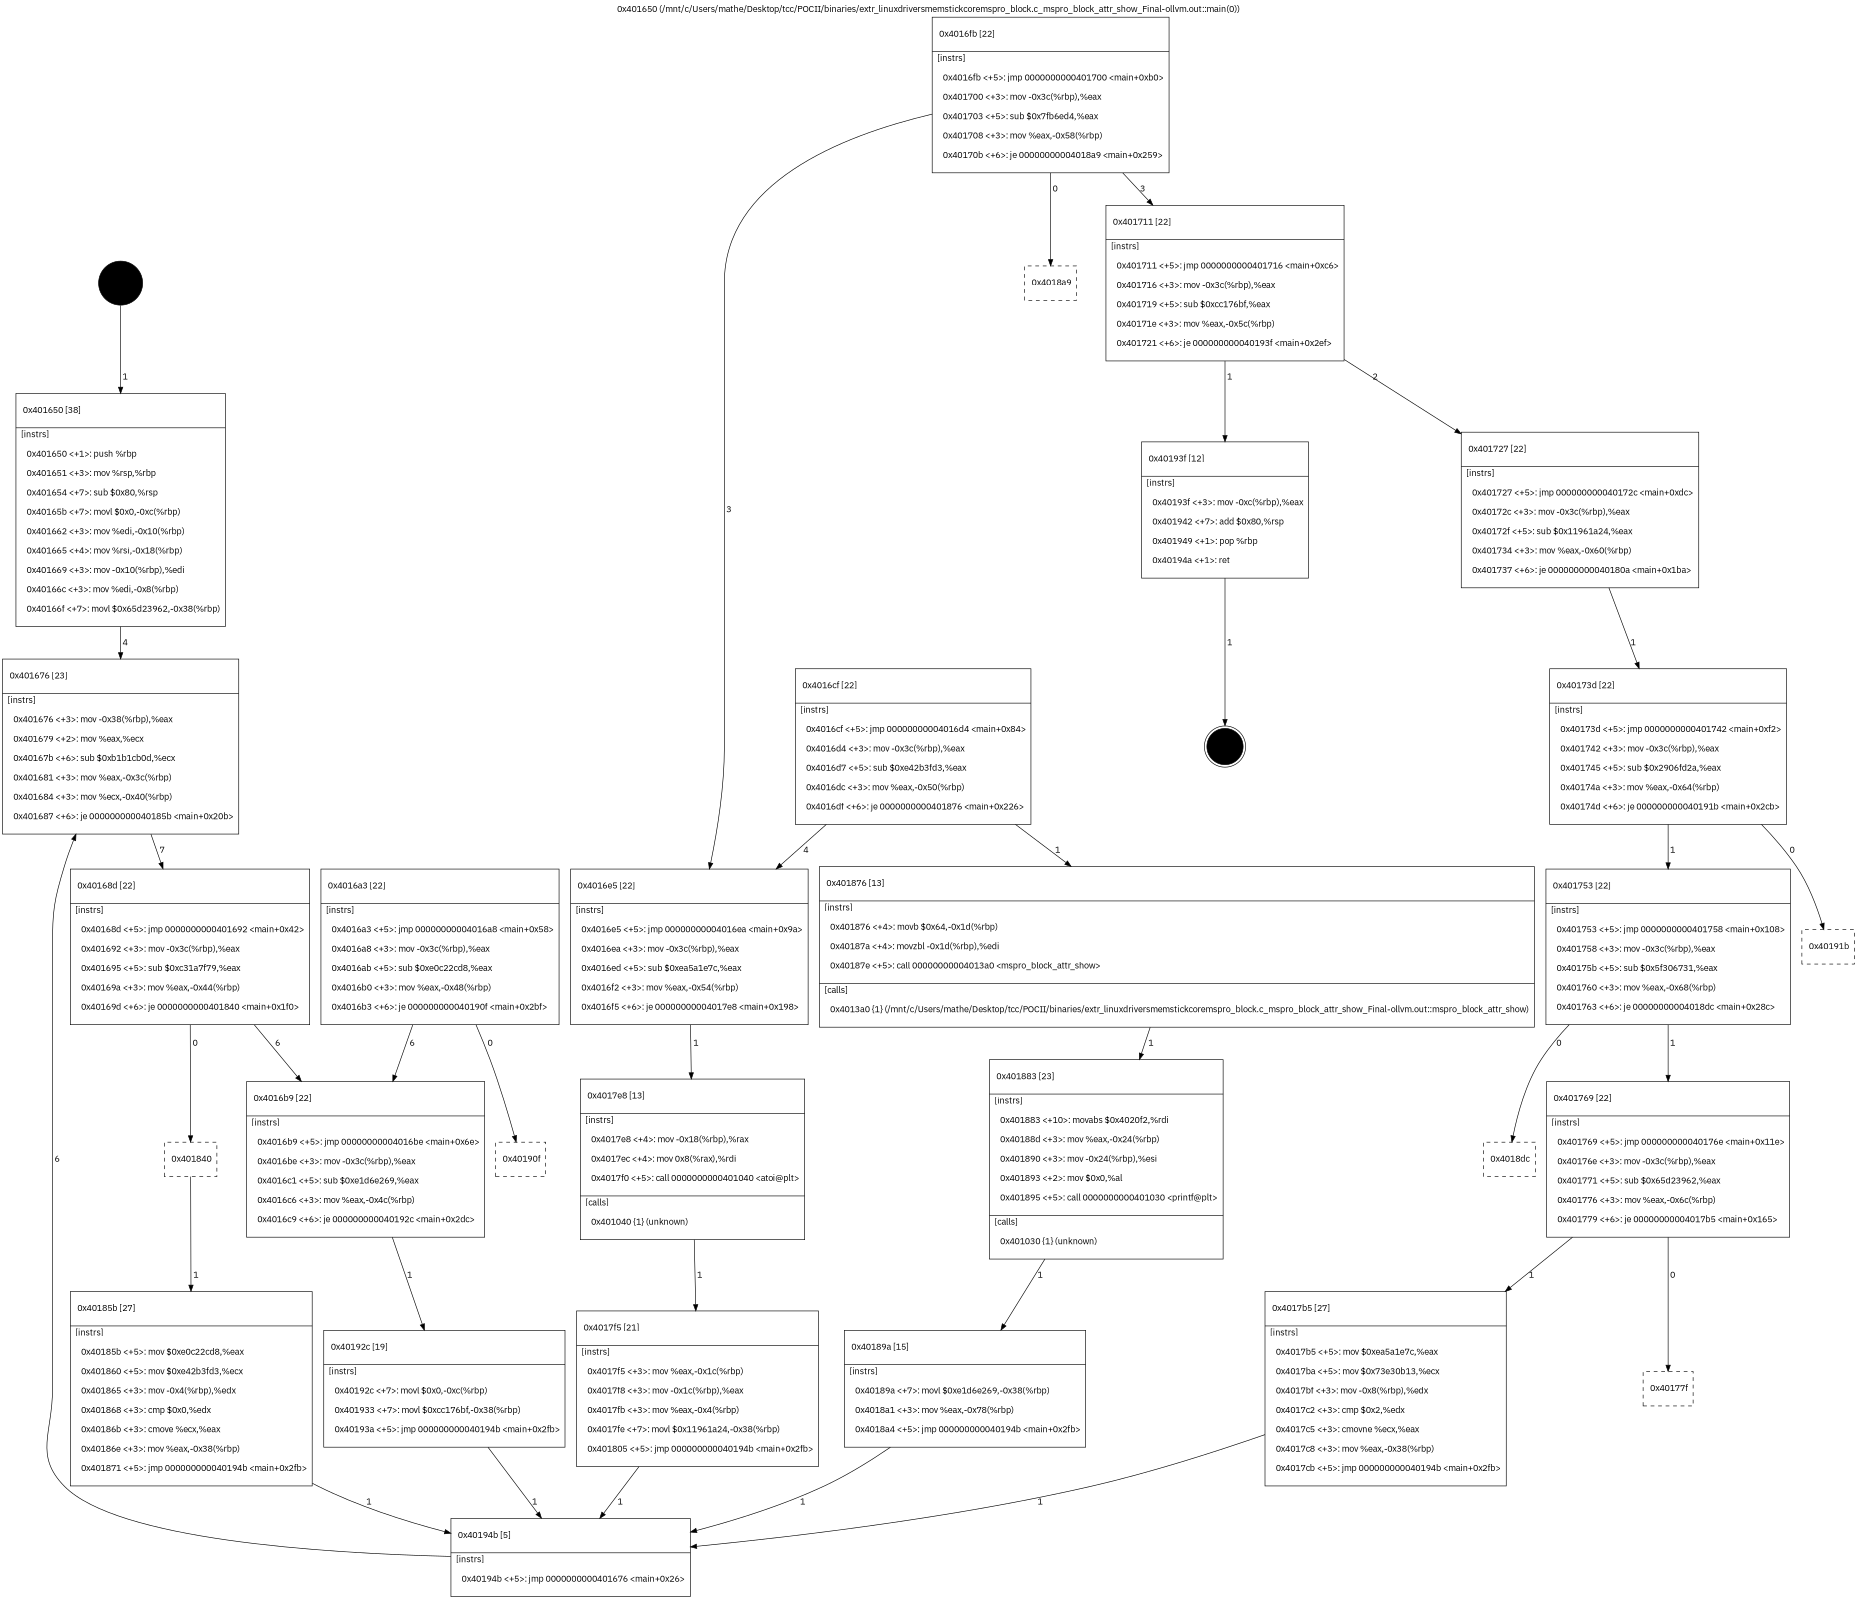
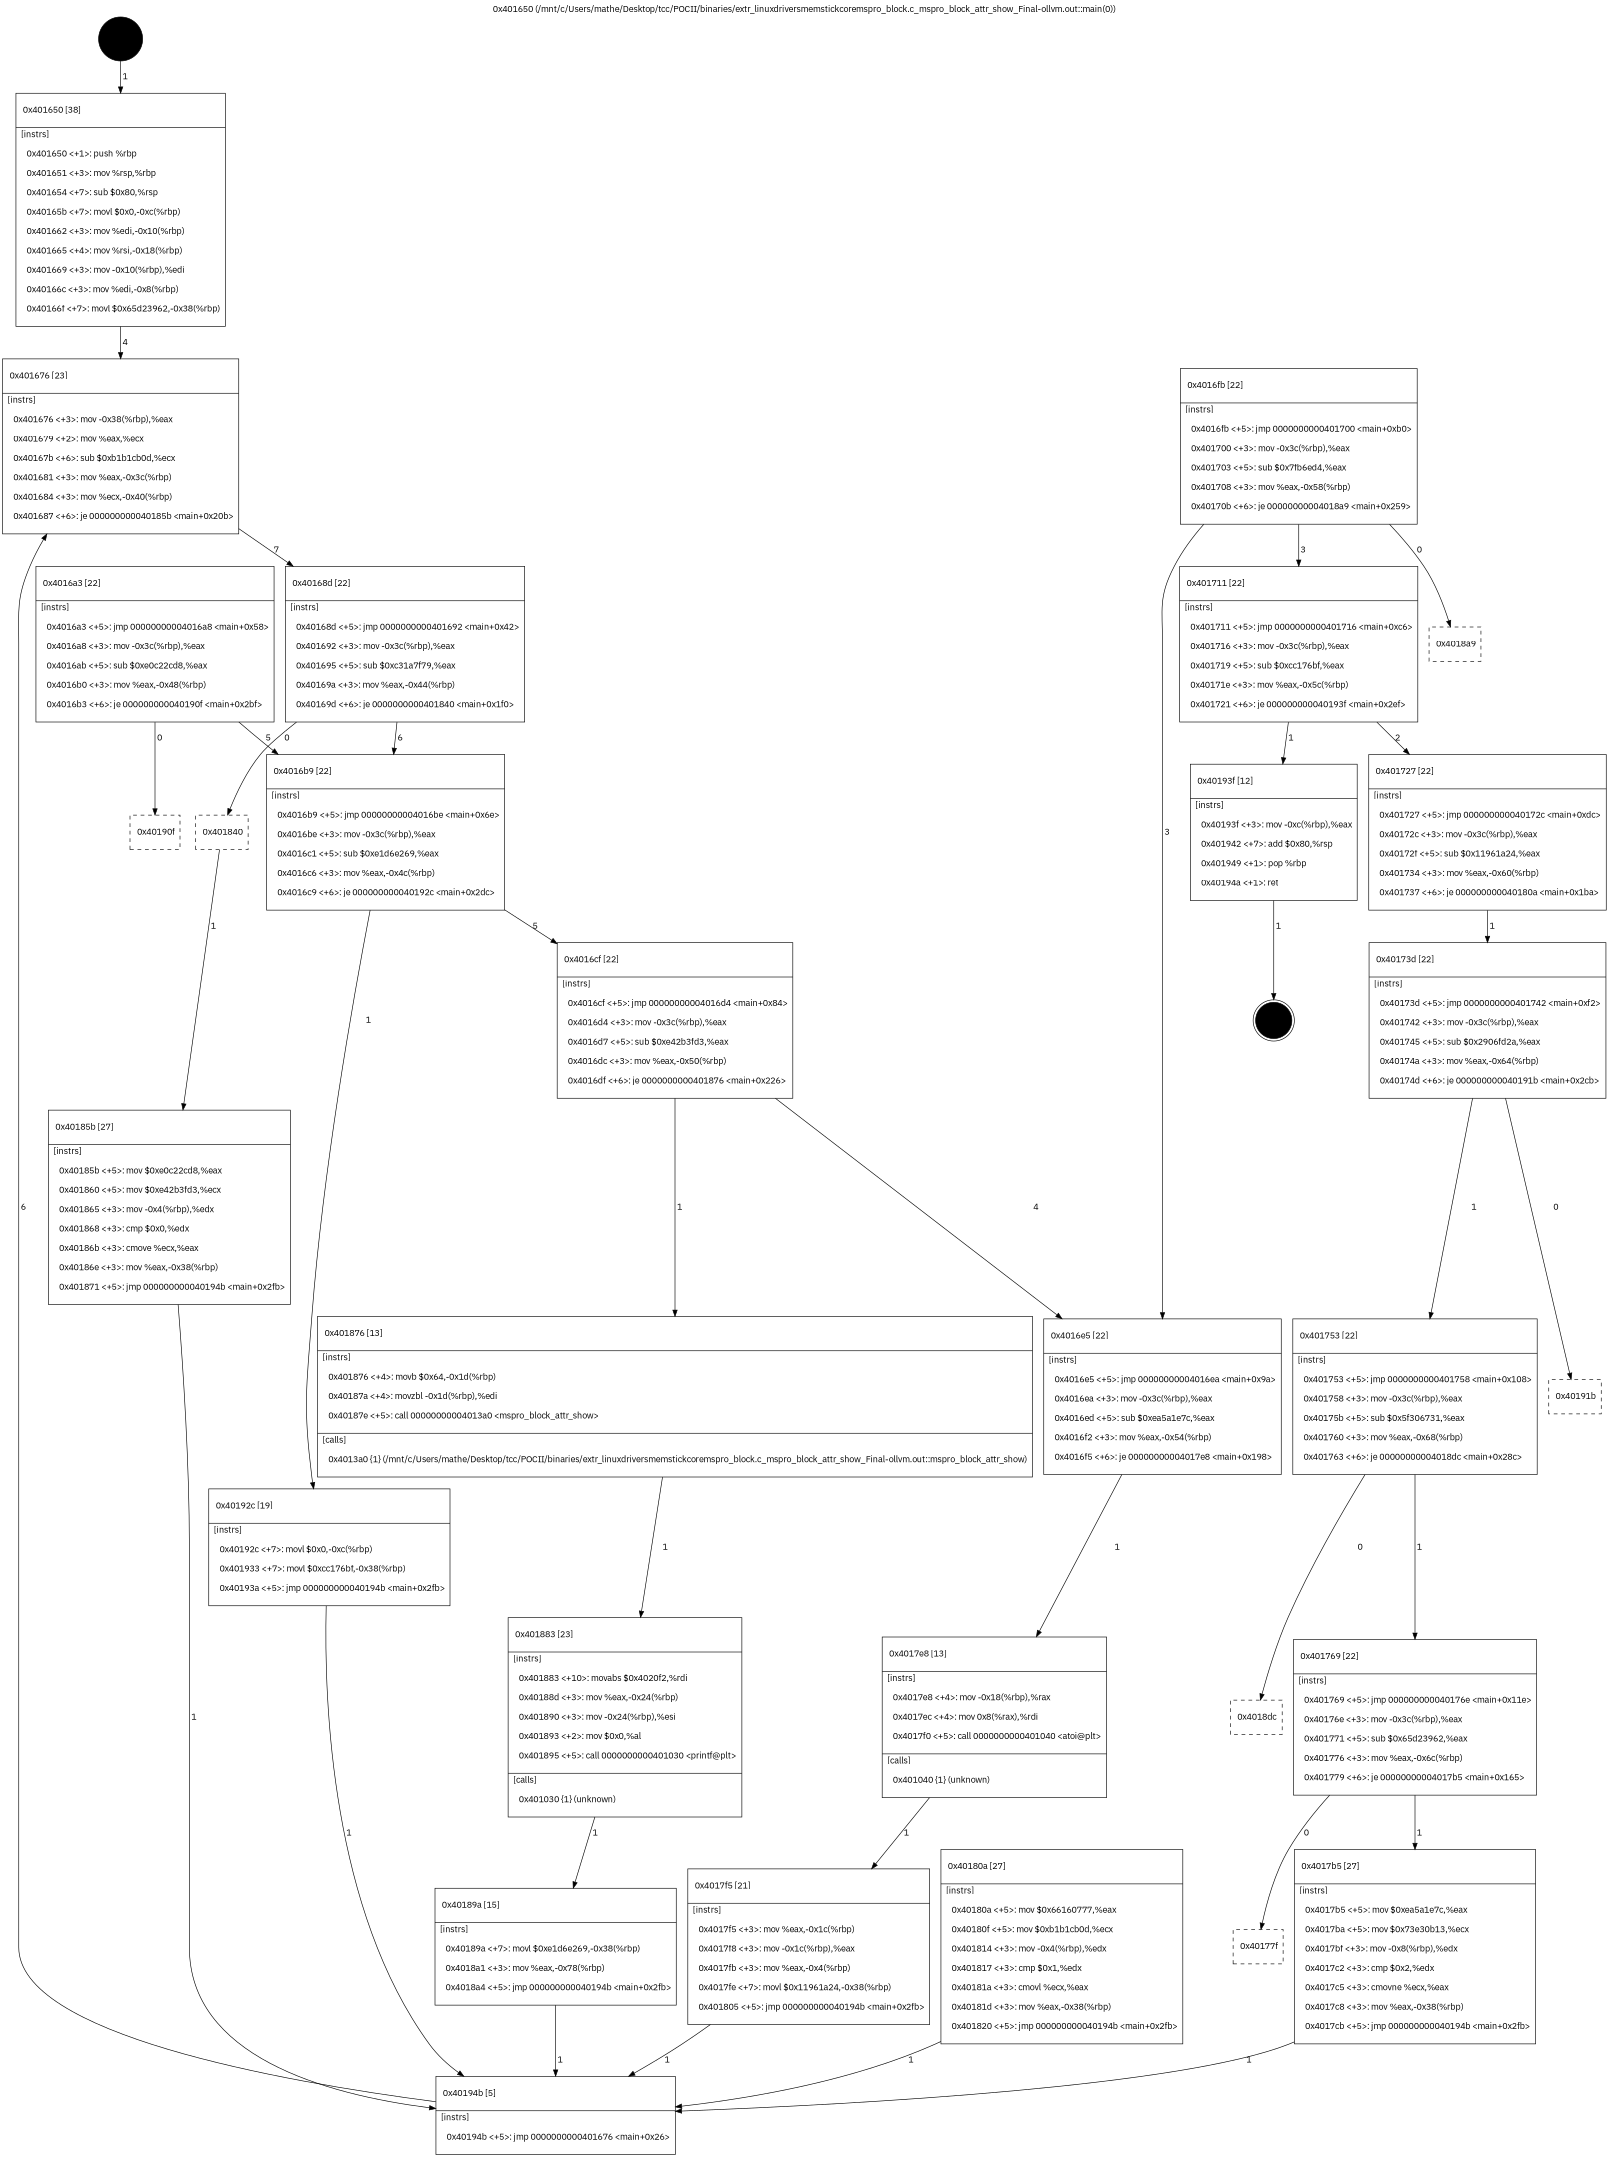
edge "0x4016b9 [22]" -> "0x4016cf [22]": added, label "5"
edge "0x4016a3 [22]" -> "0x4016b9 [22]": label " 6" -> " 5"
node "0x40180a [27]": added
